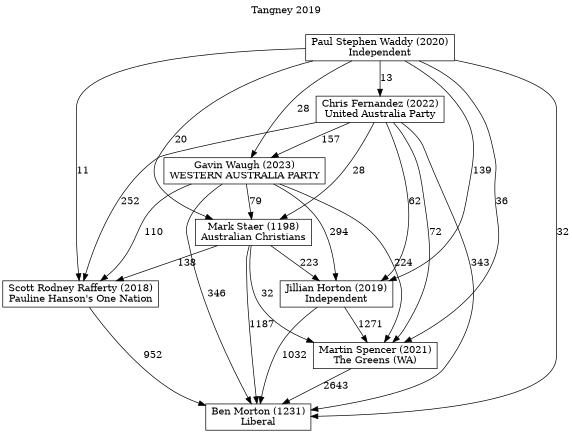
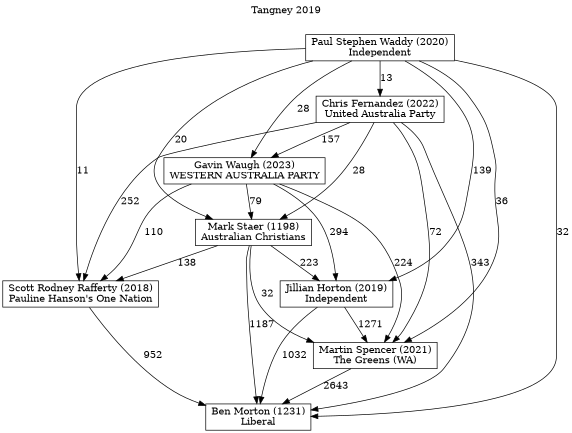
edge "Chris Fernandez (2022) United Australia Party" -> "Jillian Horton (2019) Independent": removed, label "62"
edge "Gavin Waugh (2023) WESTERN AUSTRALIA PARTY" -> "Ben Morton (1231) Liberal": removed, label "346"
